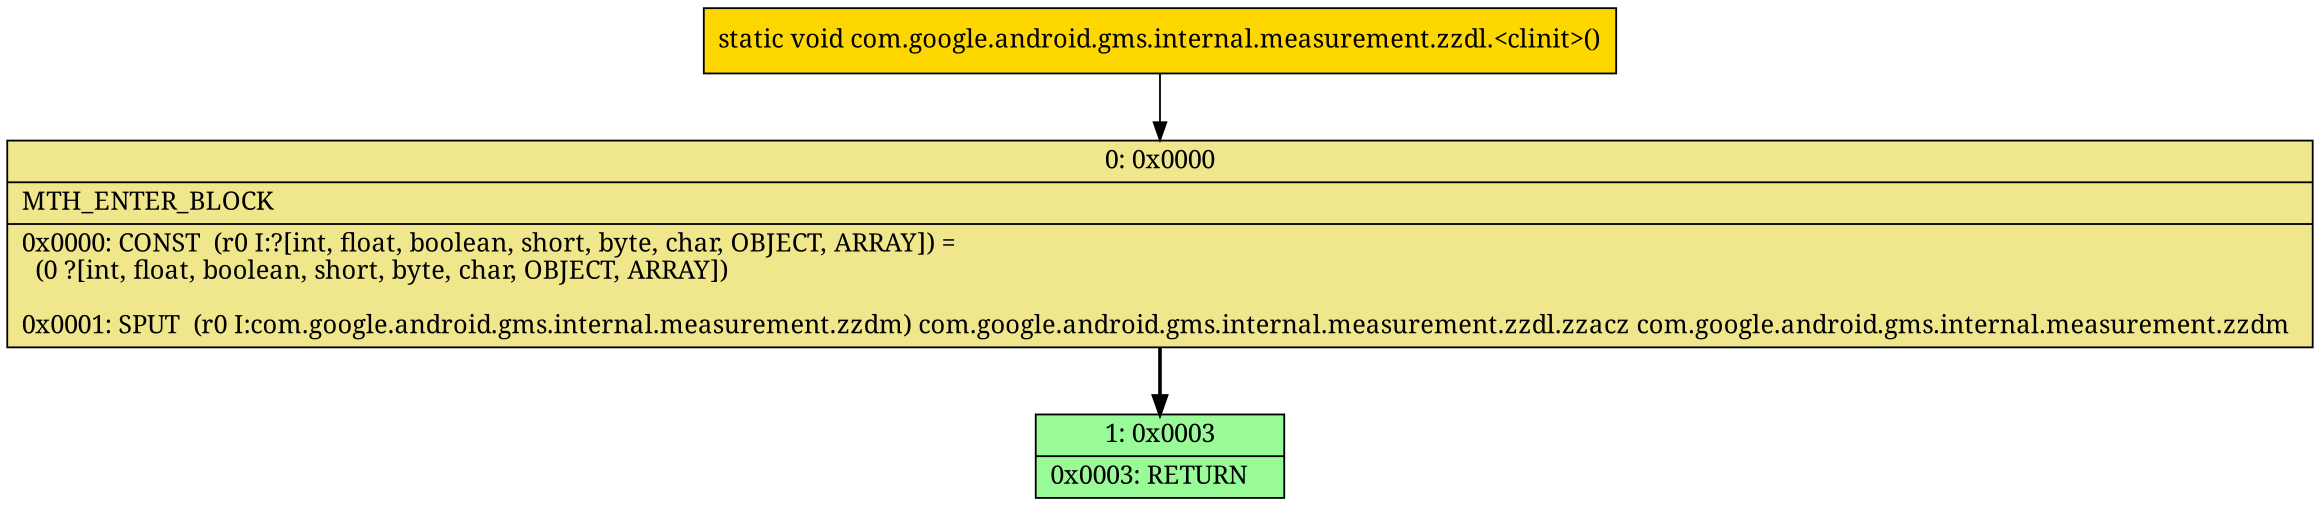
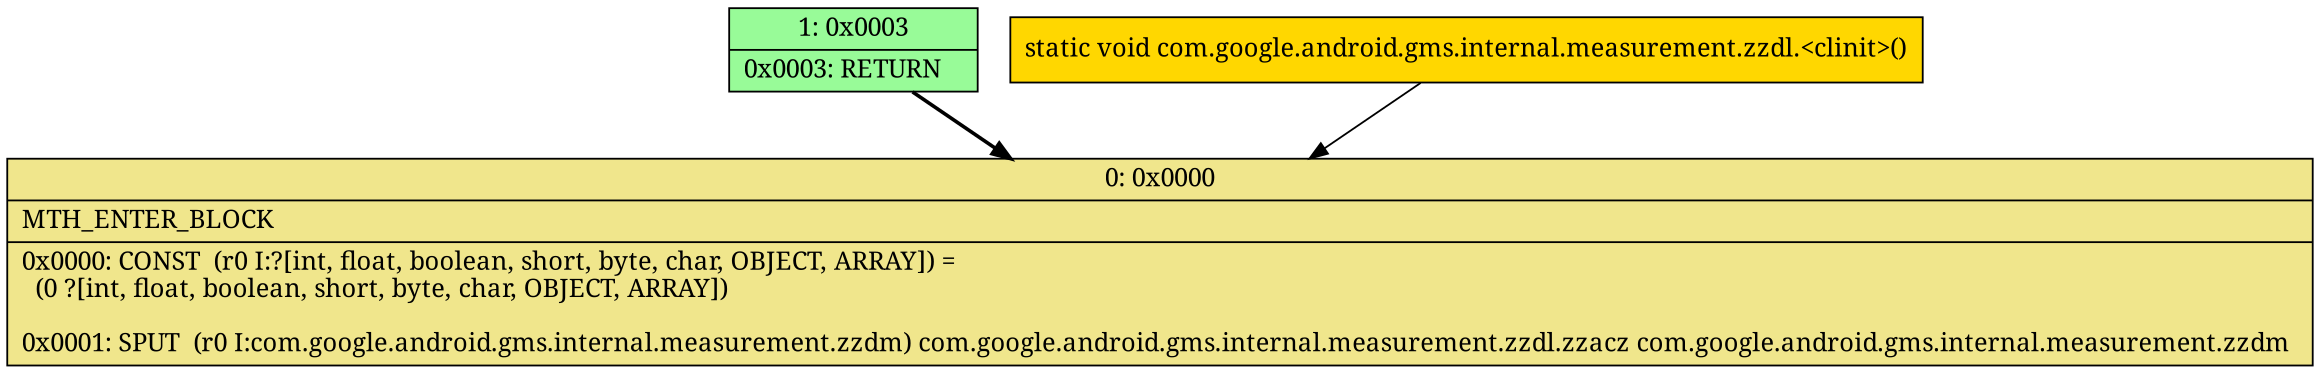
edge "0: 0x0000" -> "1: 0x0003": reversed
